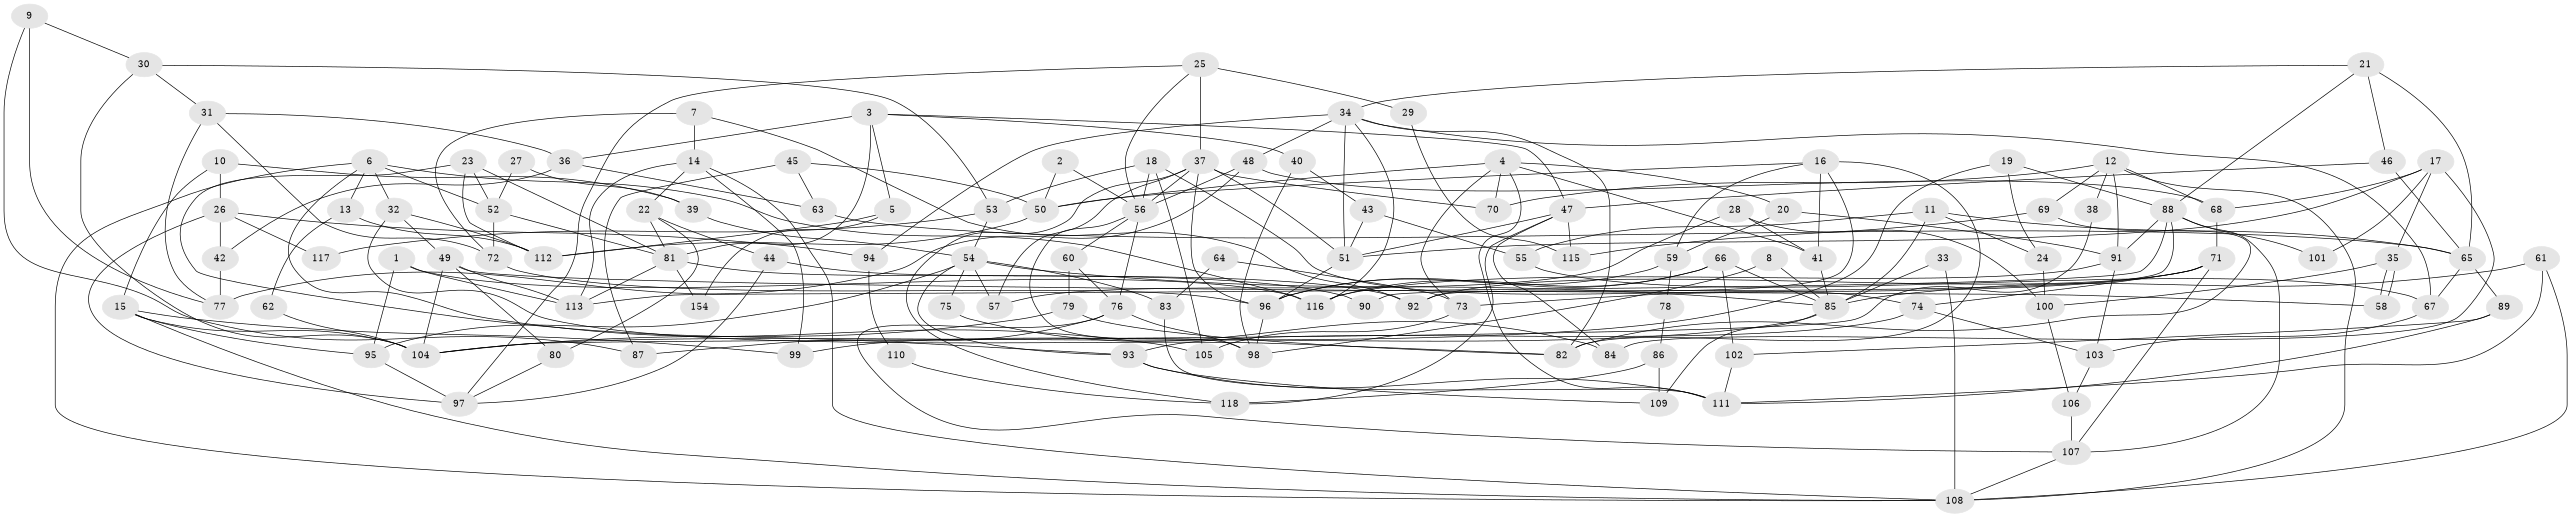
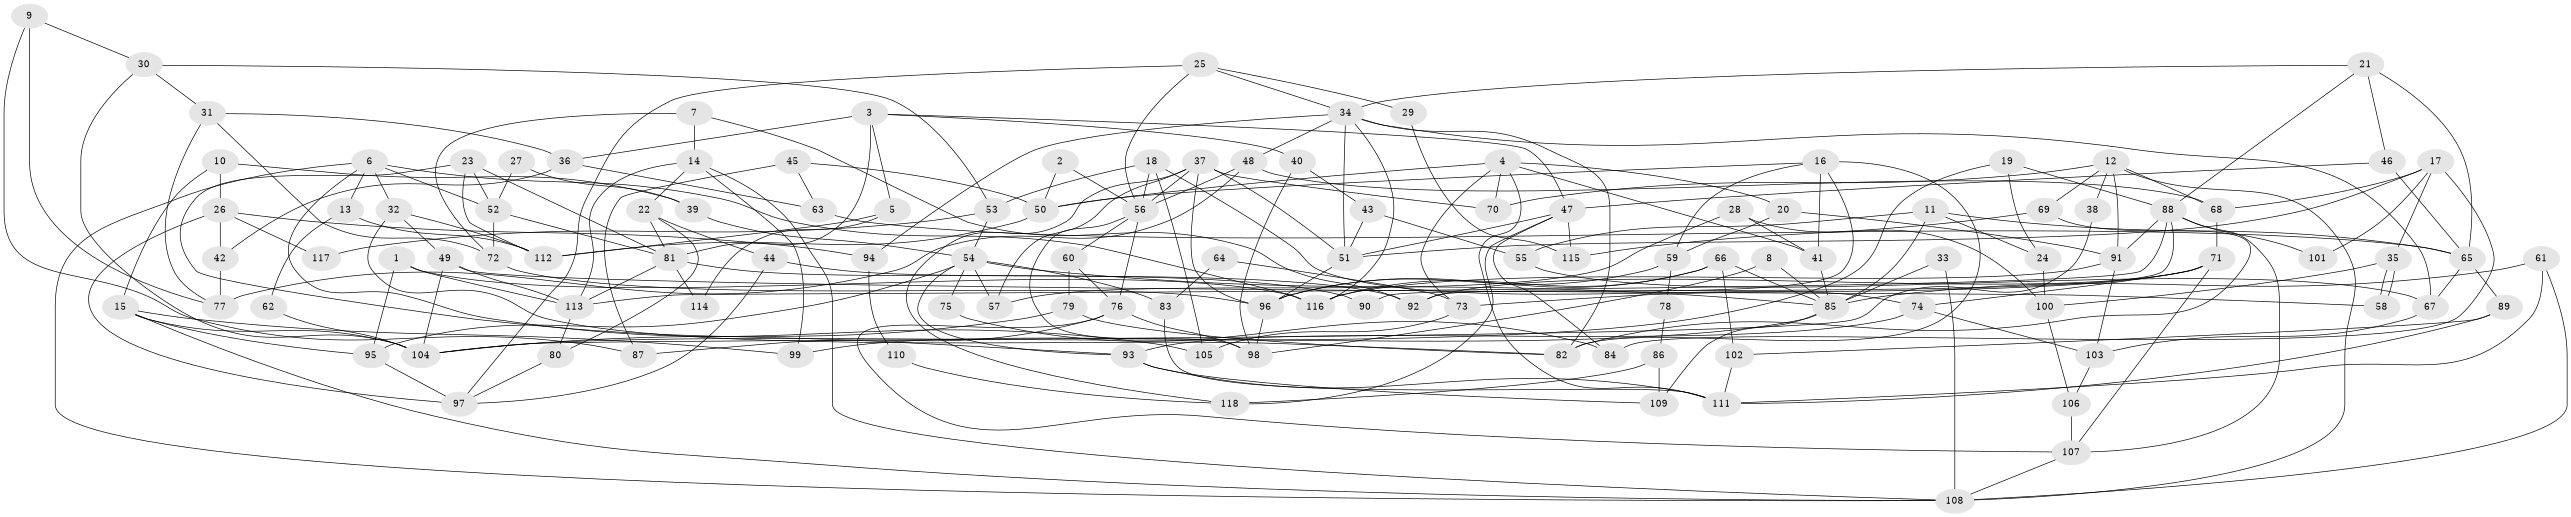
edge "25" -- "37": now "25" -- "34"
edge "49" -- "80": now "113" -- "80"
node "154": label "154" -> "114"
